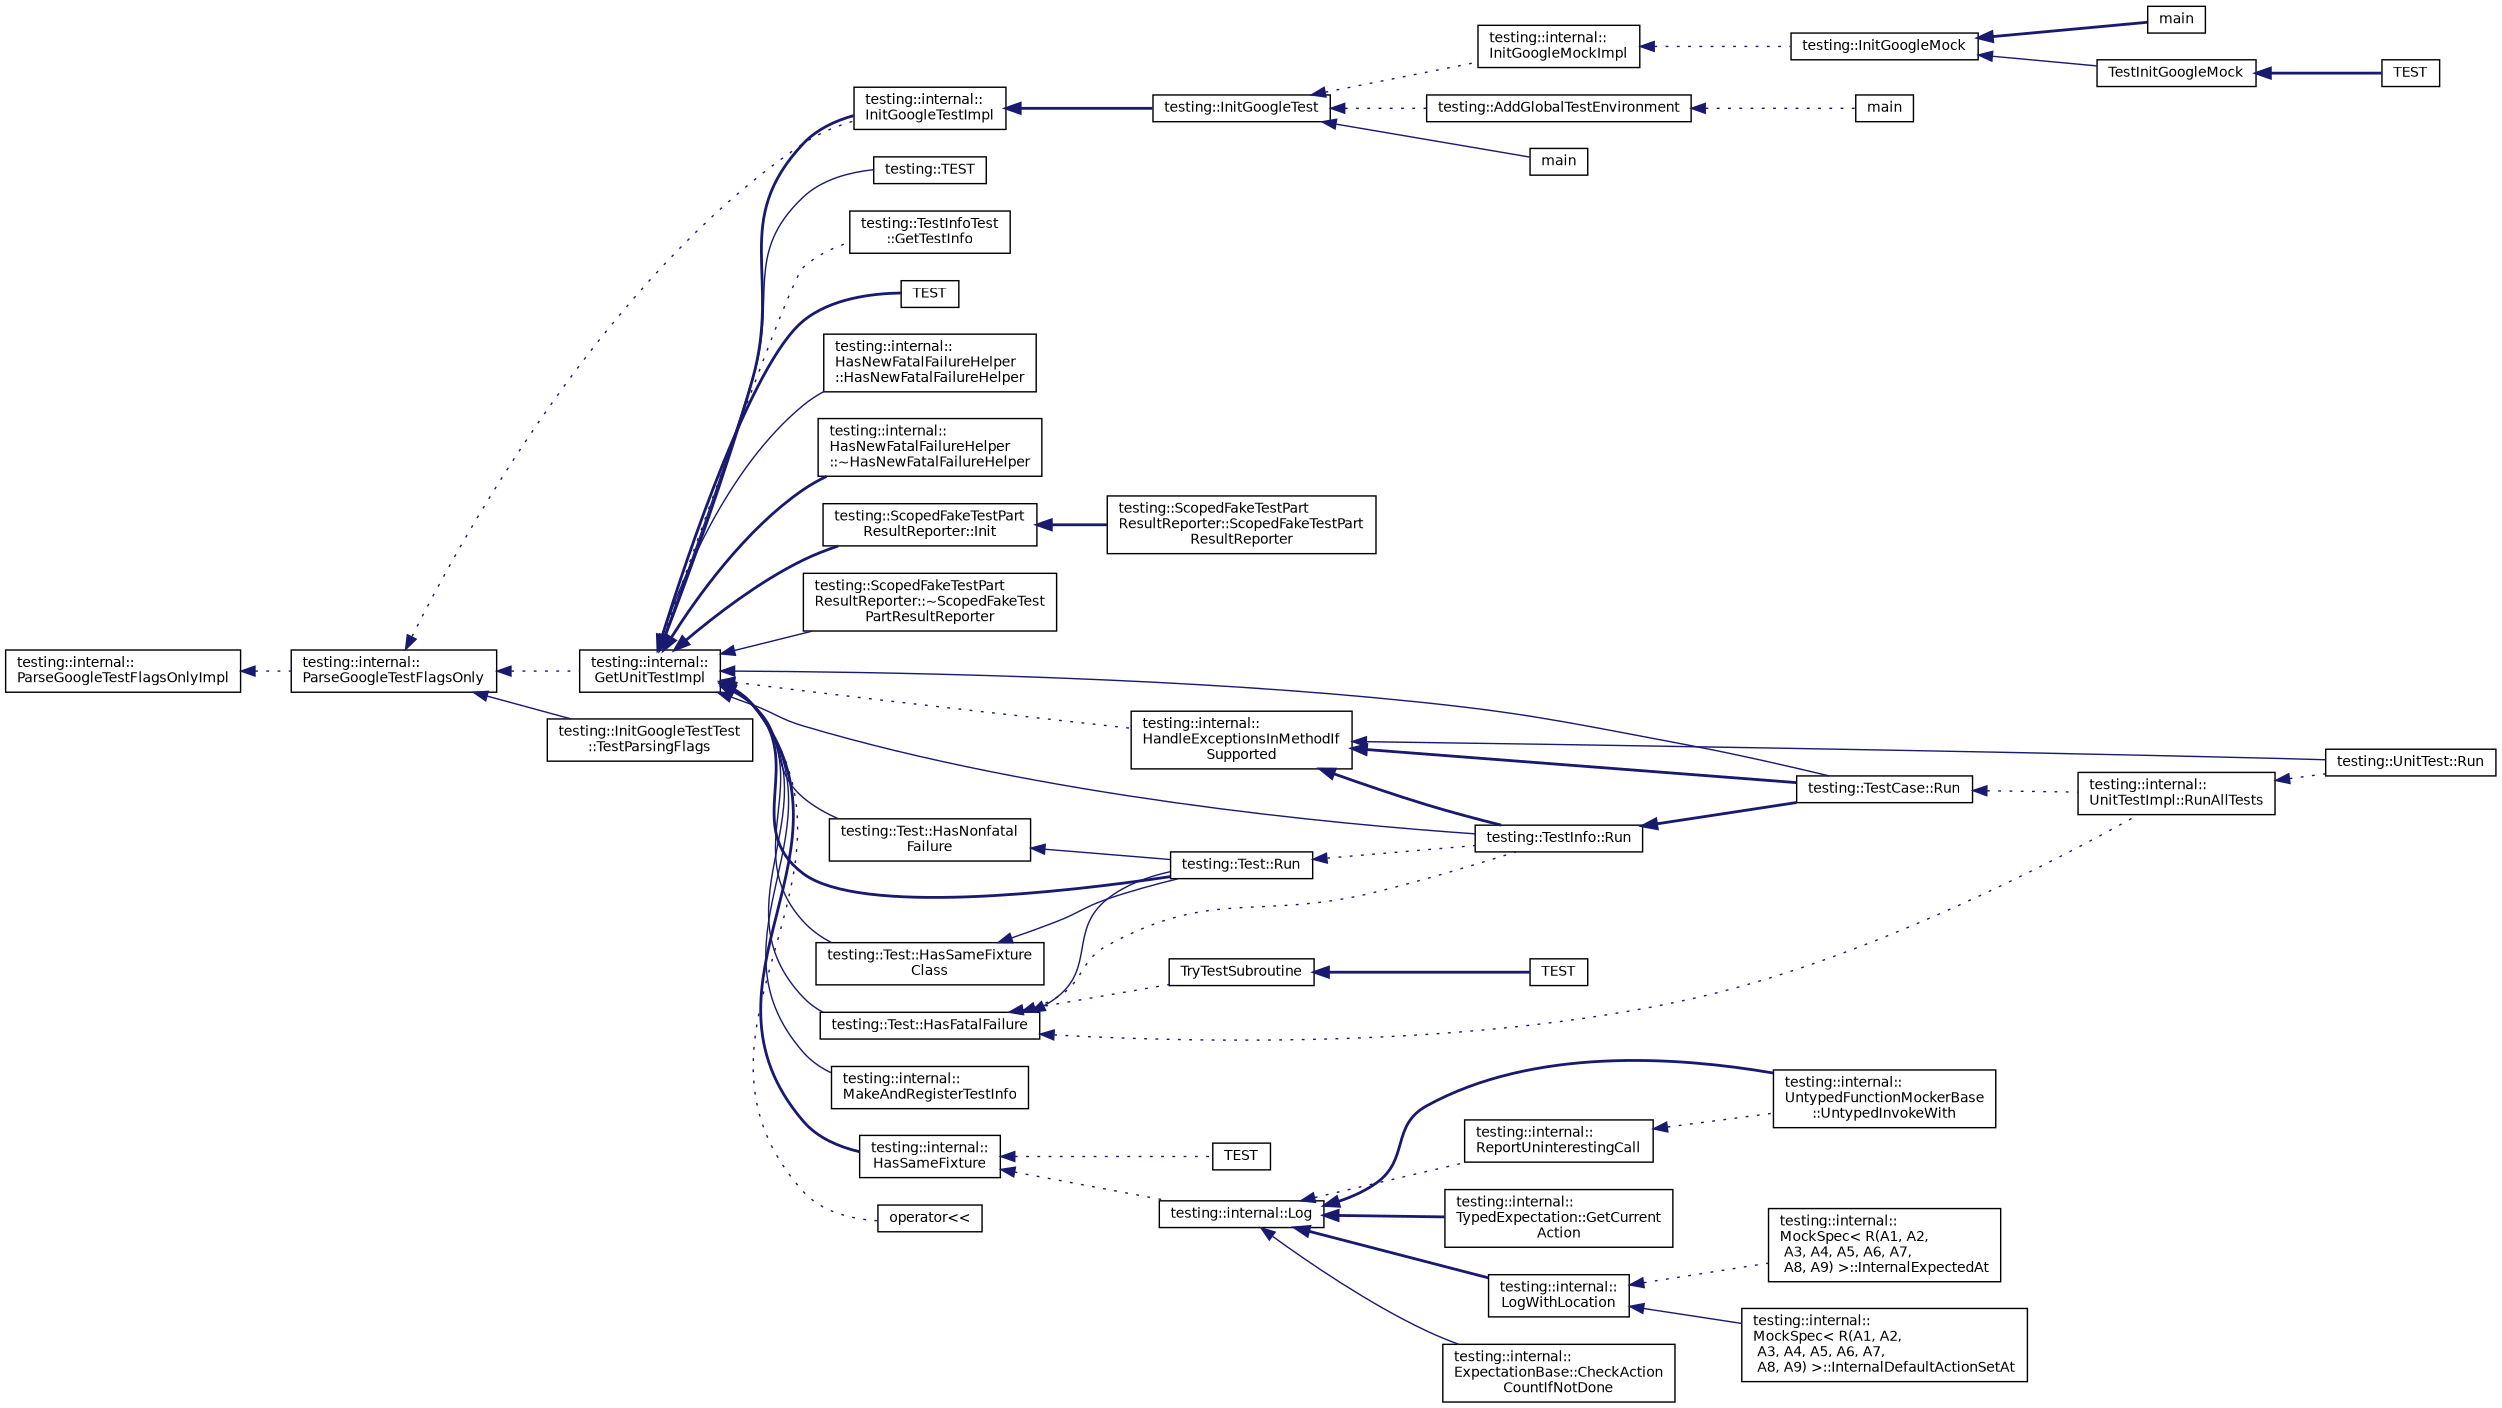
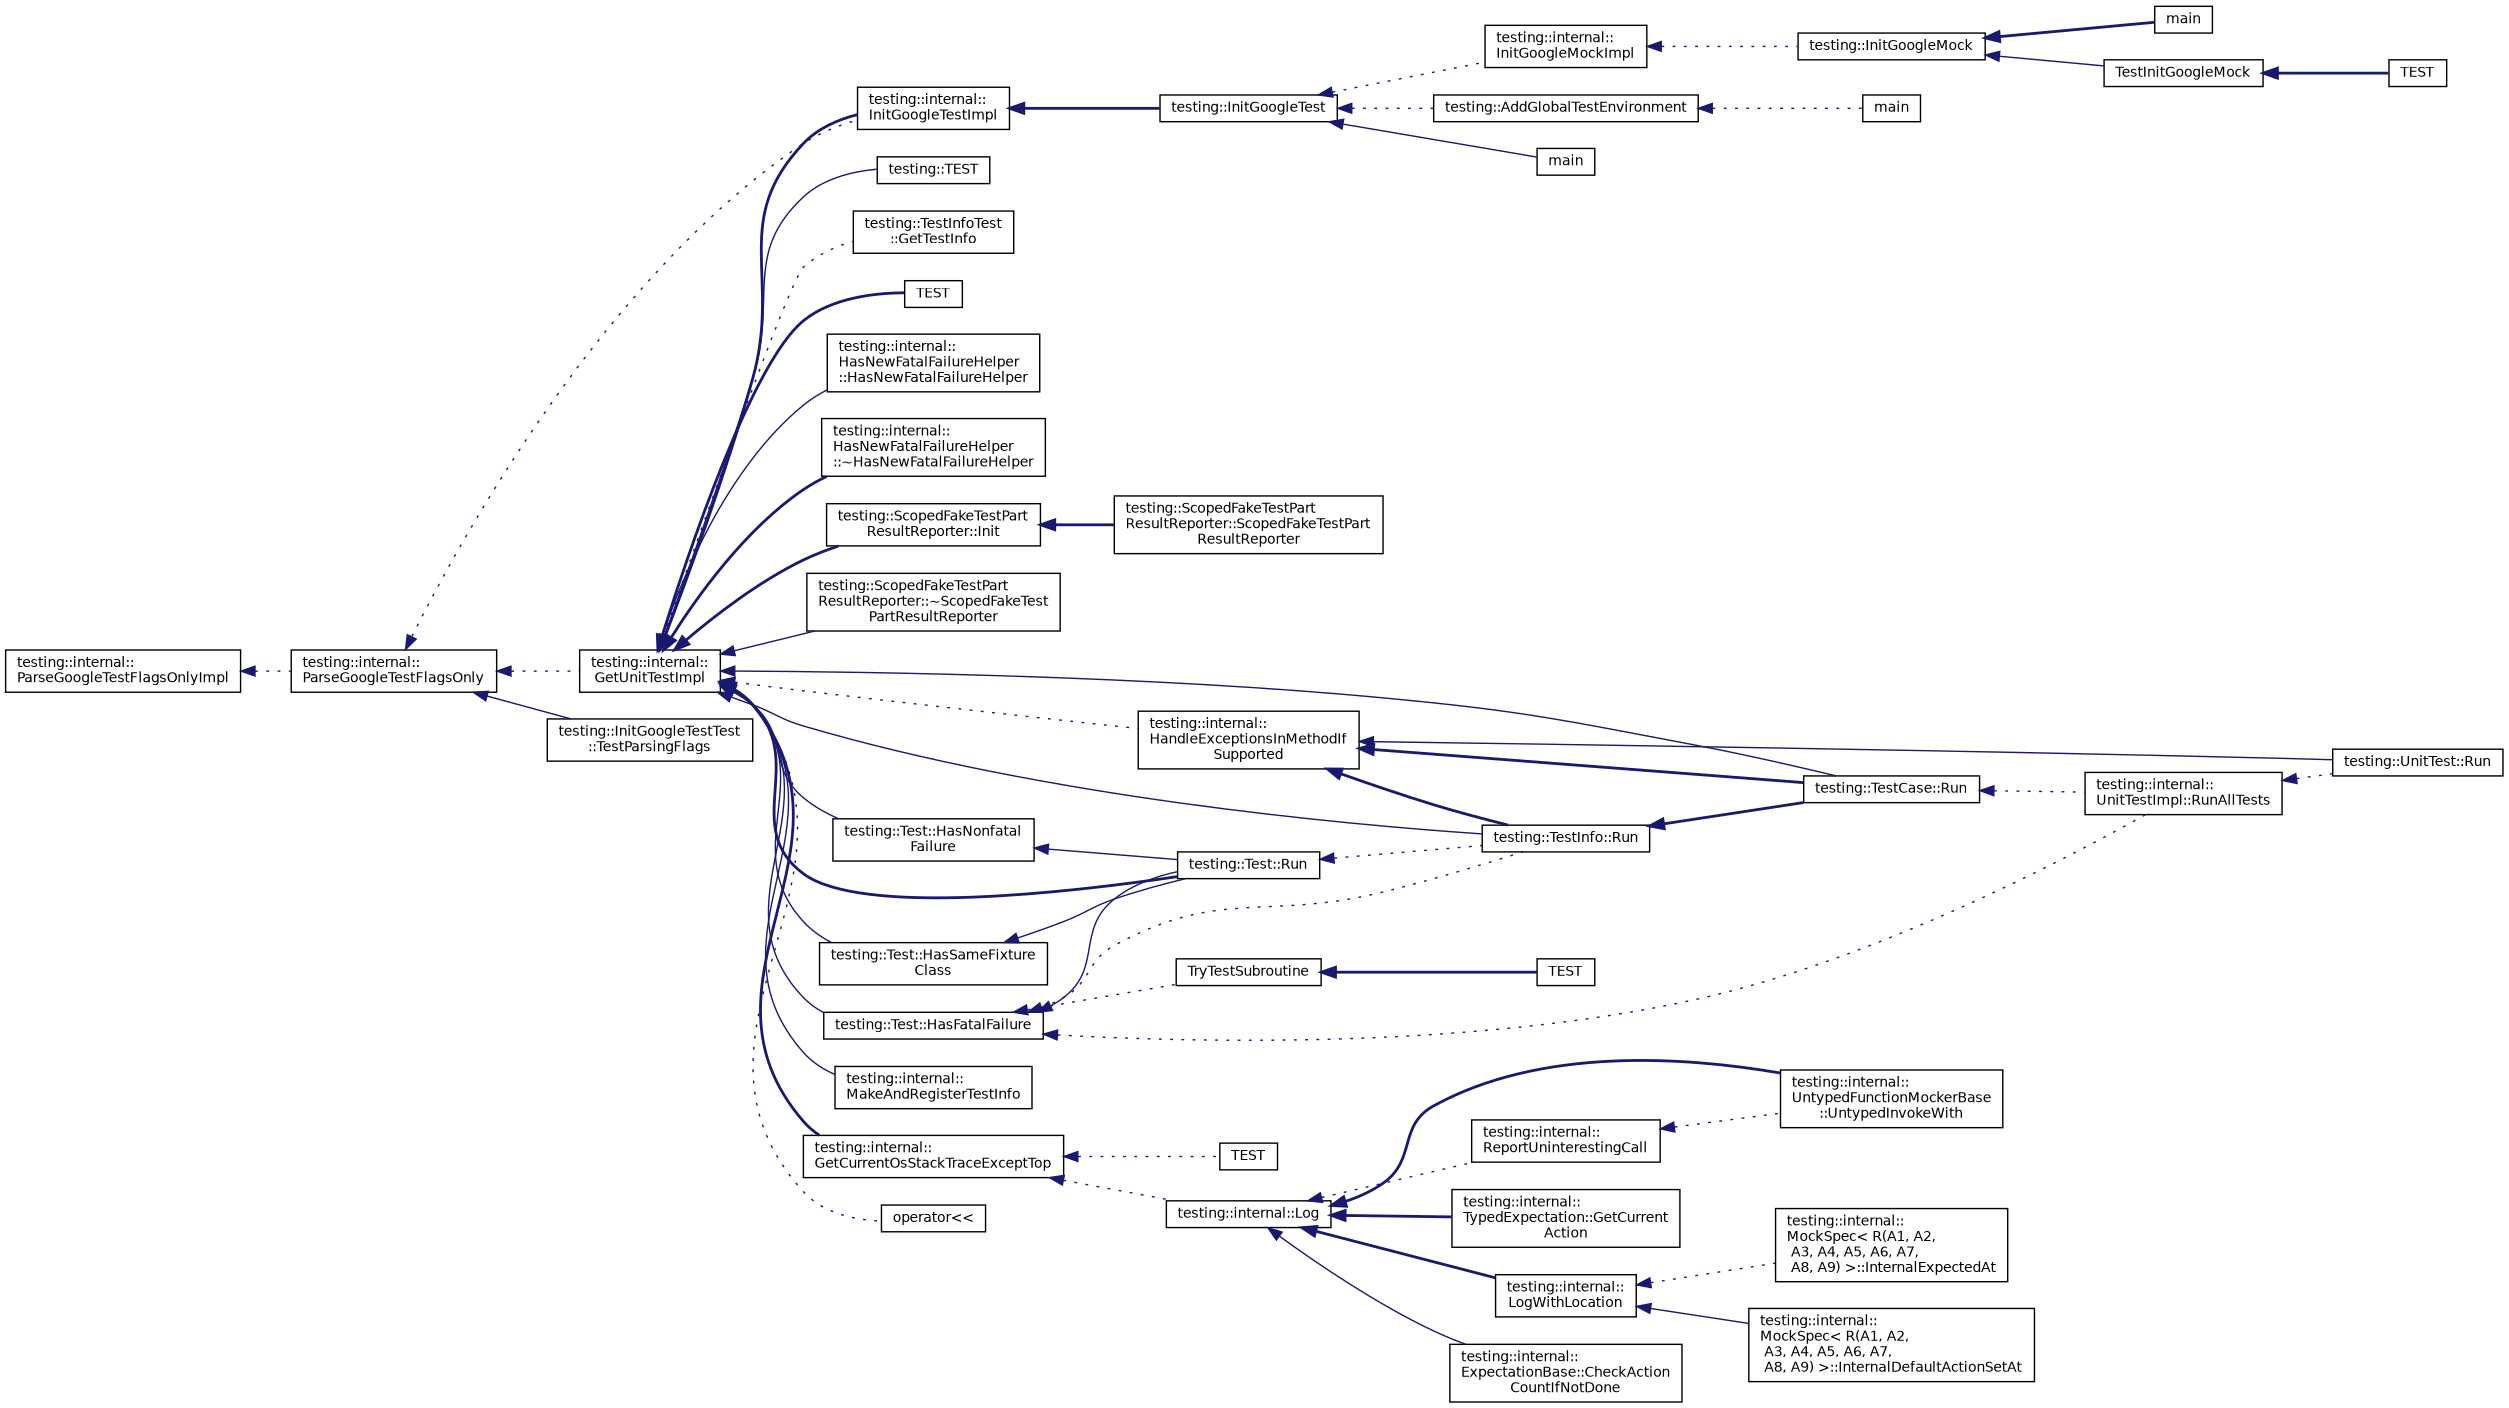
node "testing::internal:: HasSameFixture": label "testing::internal:: HasSameFixture" -> "testing::internal:: GetCurrentOsStackTraceExceptTop"
